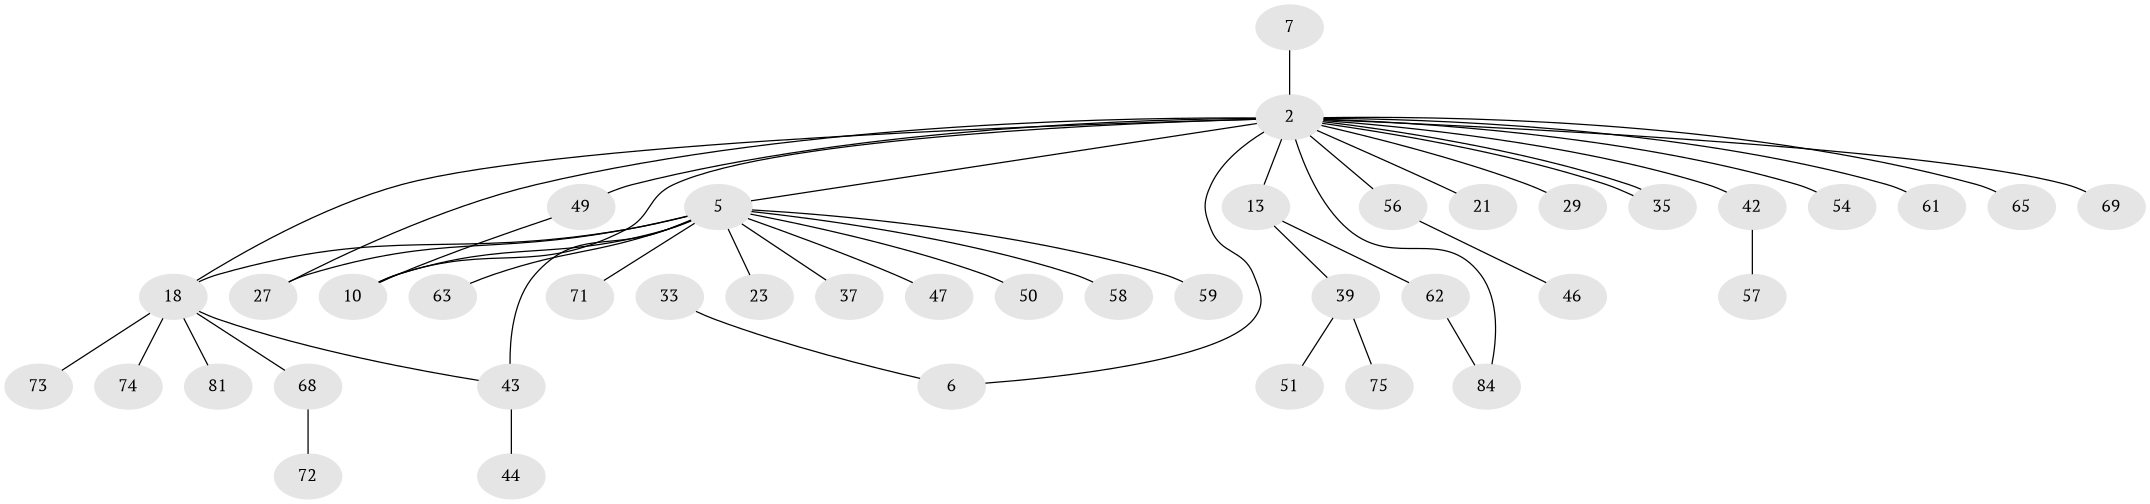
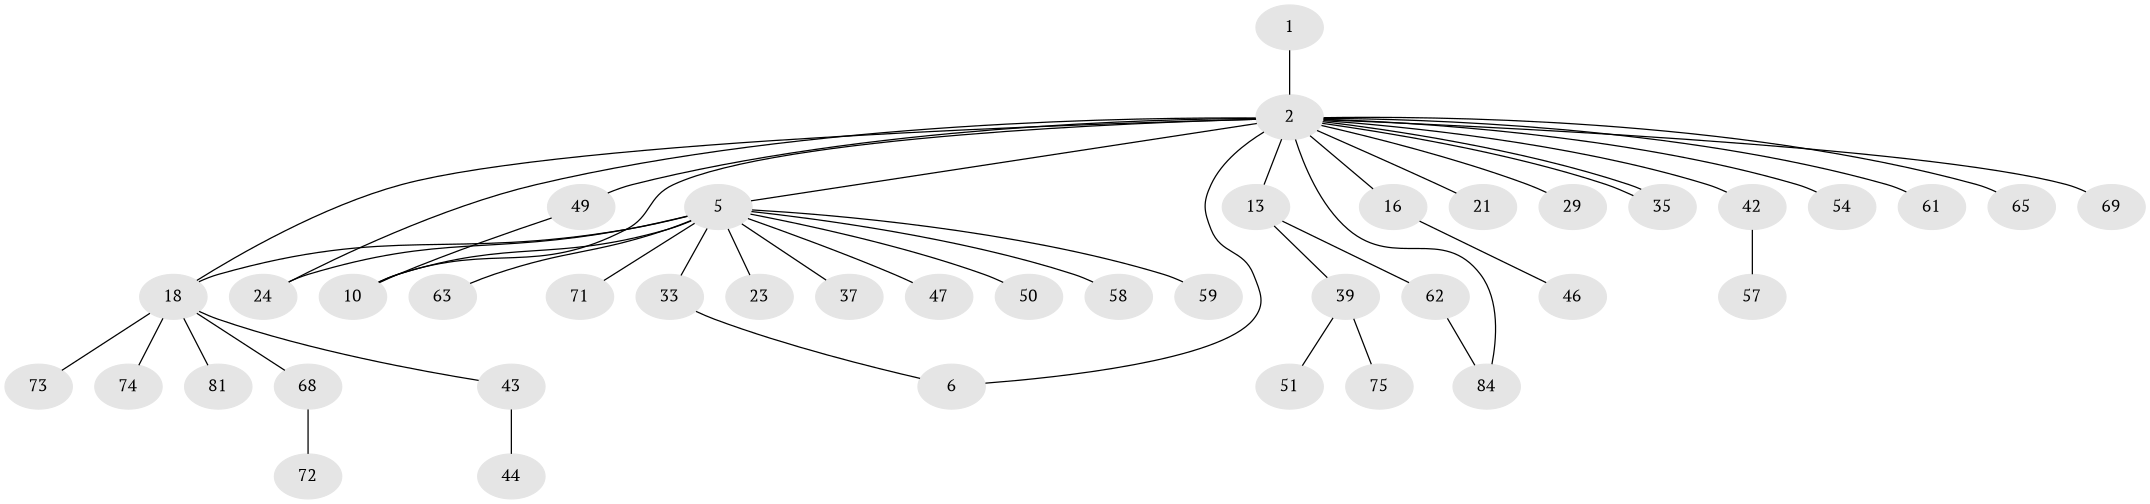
node "7": label "7" -> "1"
node "56": label "56" -> "16"
edge "5" -- "43": now "5" -- "33"
node "27": label "27" -> "24"
